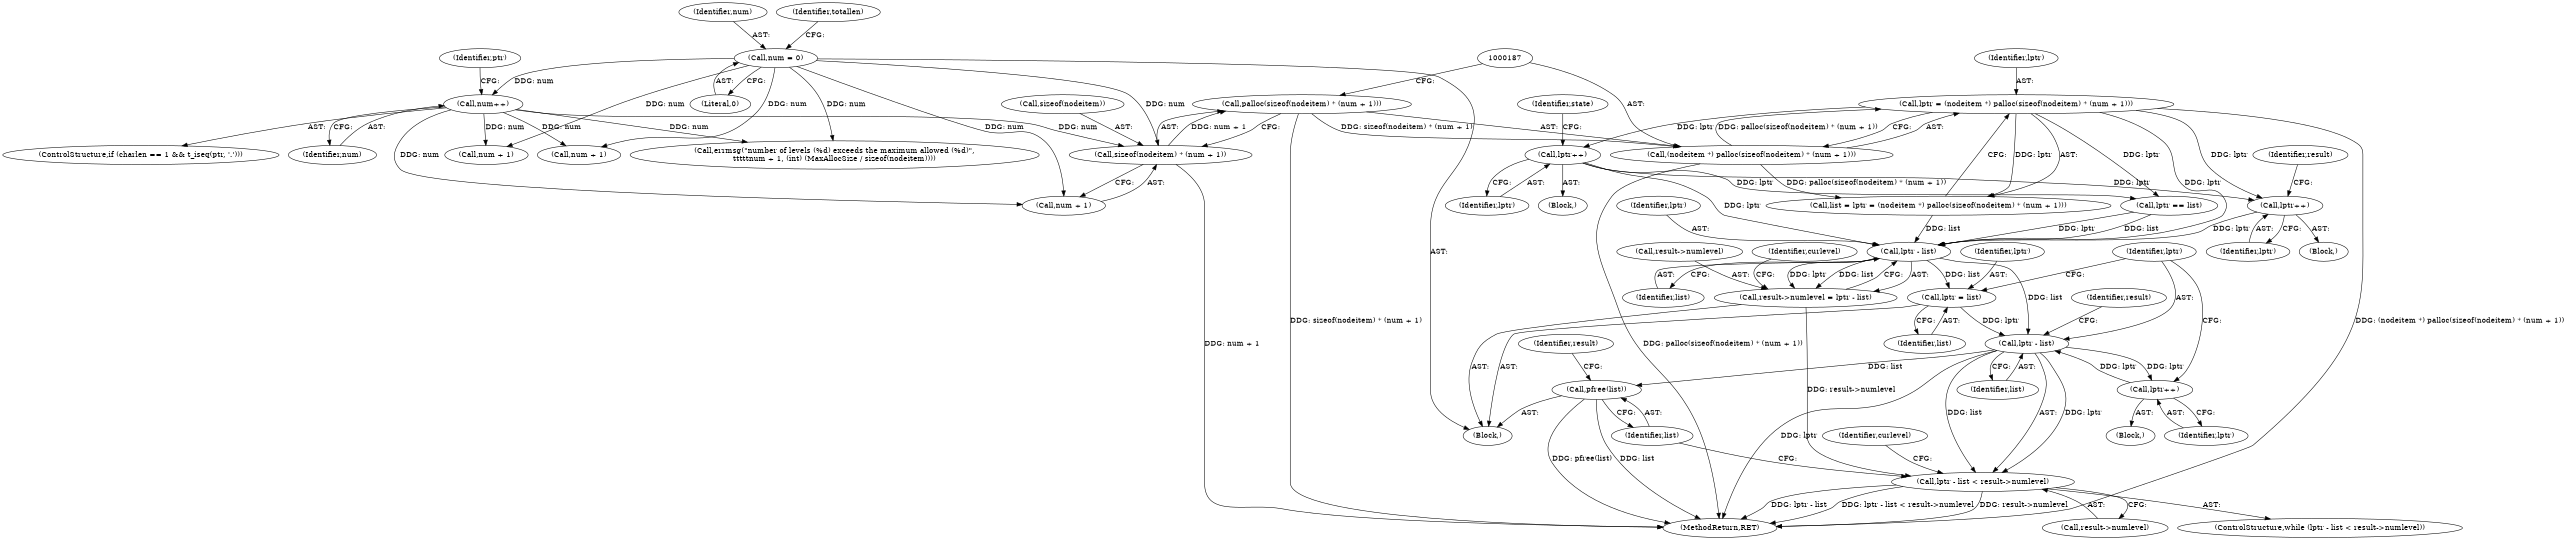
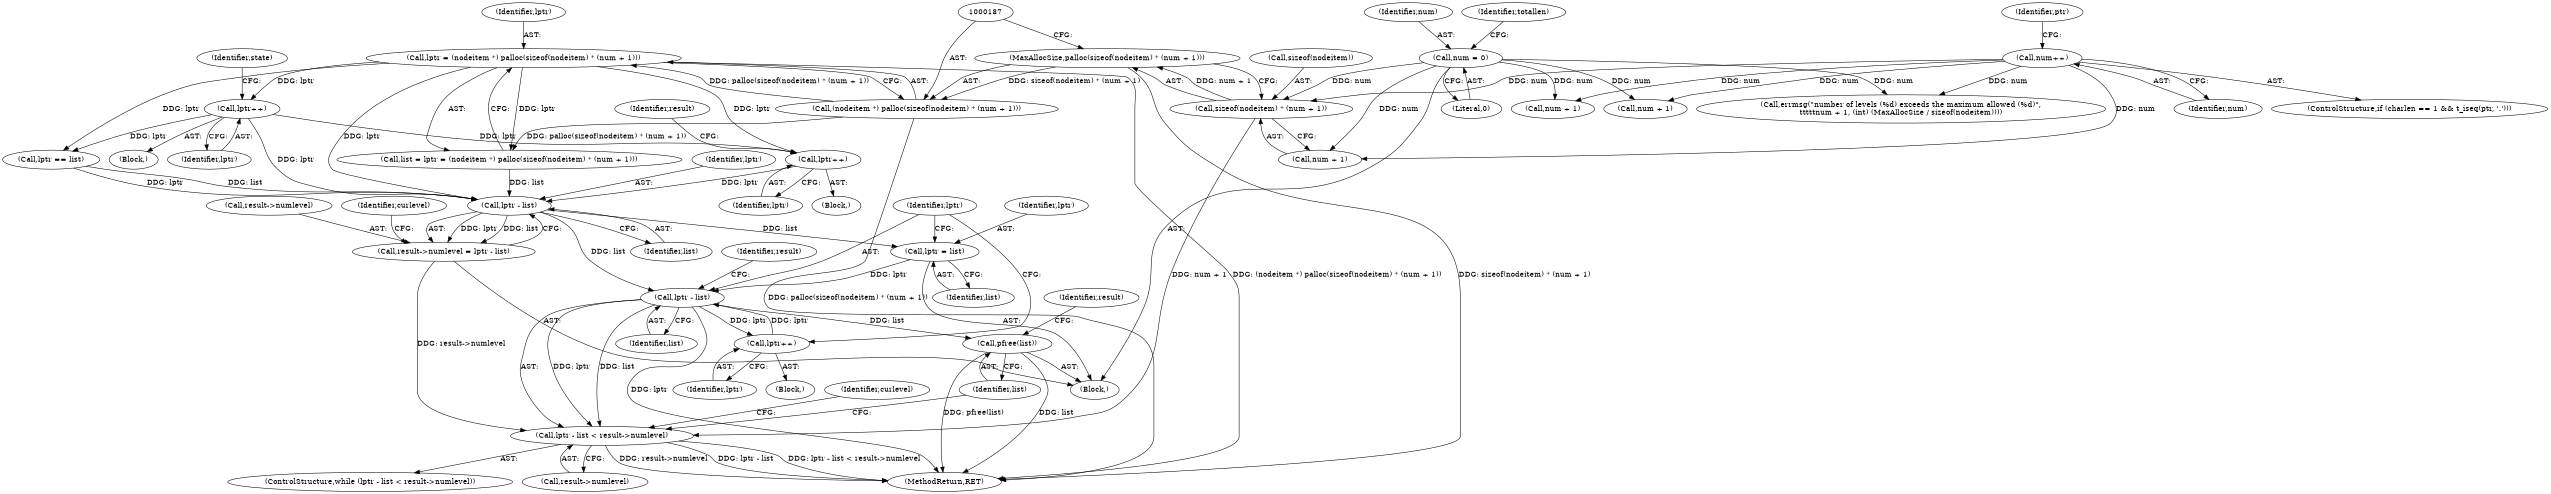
edge "(Call,num = 0)" -> "(Call,num++)": removed, label "DDG: num"
node "(Call,palloc(sizeof(nodeitem) * (num + 1)))": label "(Call,palloc(sizeof(nodeitem) * (num + 1)))" -> "(MaxAllocSize,palloc(sizeof(nodeitem) * (num + 1)))"
edge "(Call,sizeof(nodeitem) * (num + 1))" -> "(MethodReturn,RET)": now "(Call,sizeof(nodeitem) * (num + 1))" -> "(Call,lptr - list < result->numlevel)"
